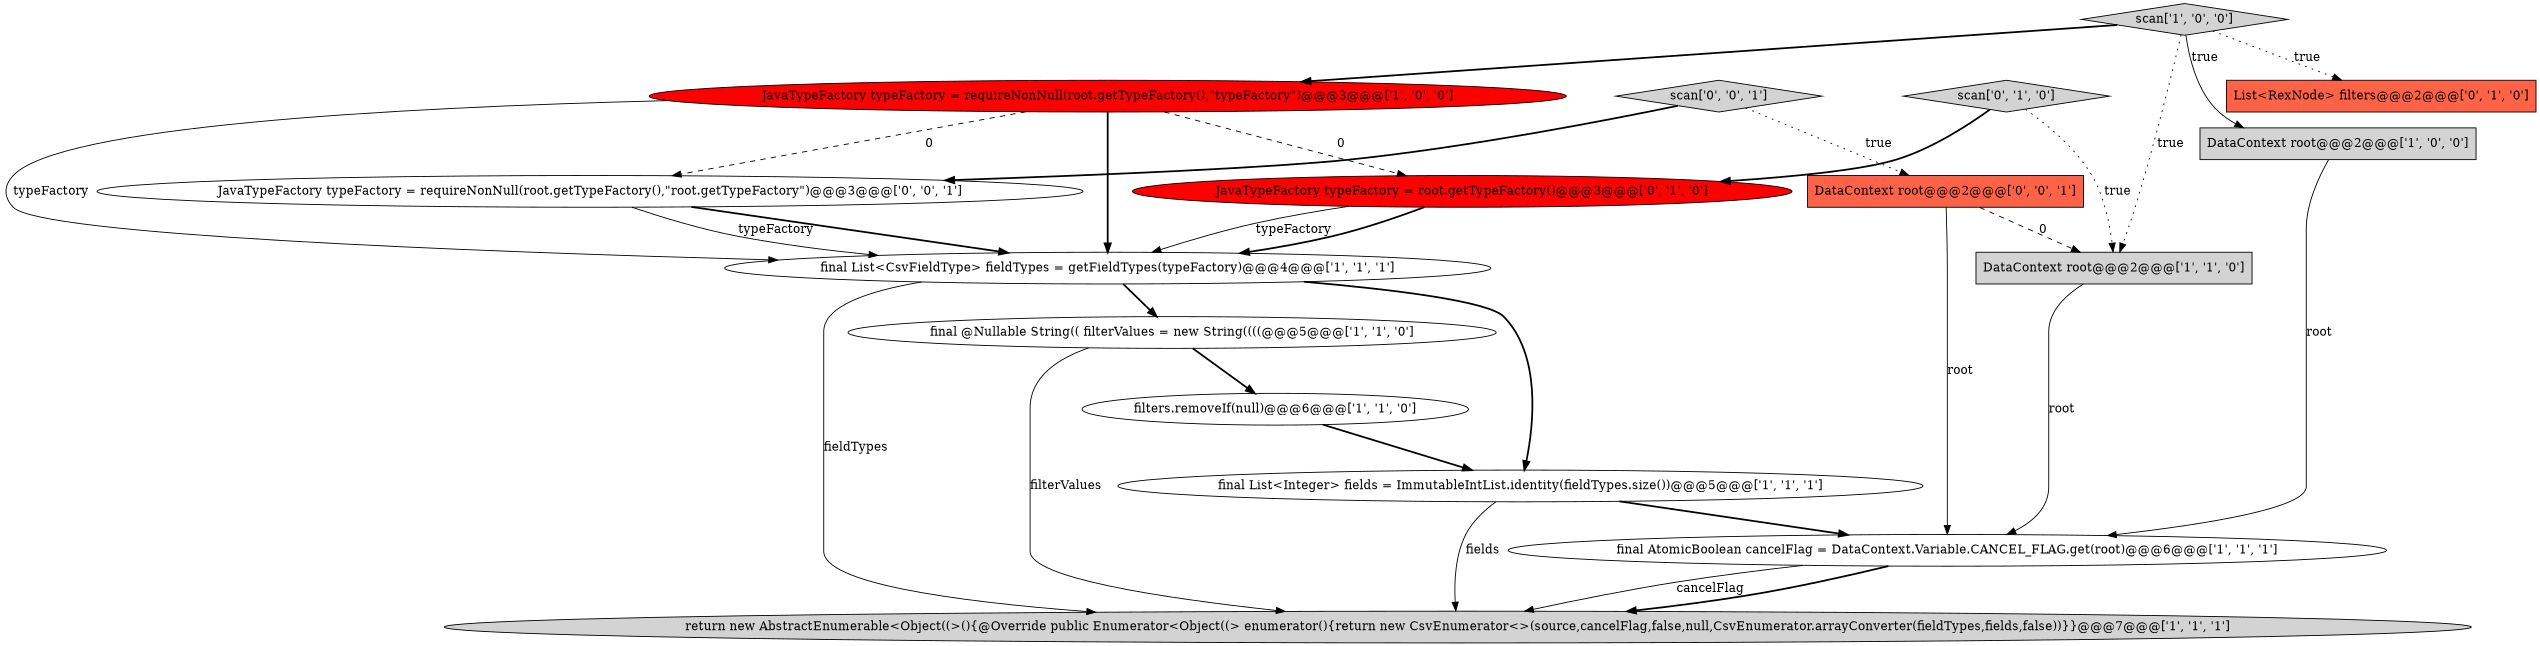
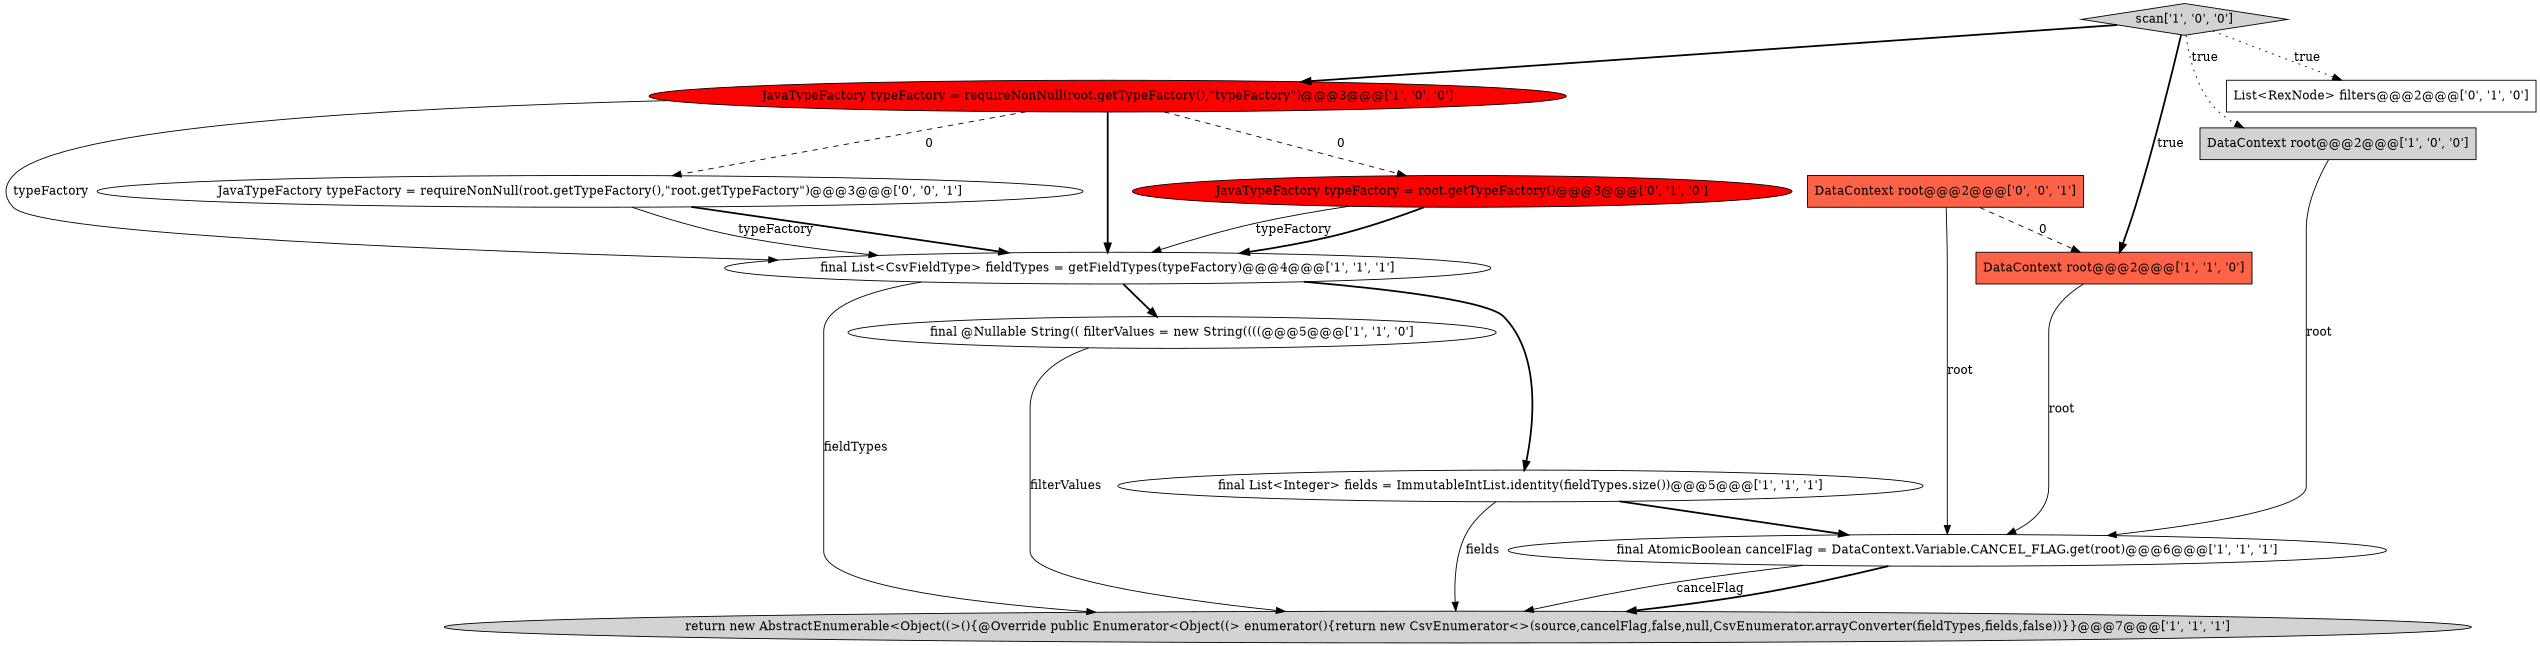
edge "scan['1', '0', '0']" -> "DataContext root@@@2@@@['1', '0', '0']": style solid -> dotted
node "scan['0', '0', '1']": removed
node "scan['0', '1', '0']": removed
node "List<RexNode> filters@@@2@@@['0', '1', '0']": fillcolor tomato -> white
edge "scan['1', '0', '0']" -> "DataContext root@@@2@@@['1', '1', '0']": style dotted -> bold
node "DataContext root@@@2@@@['1', '1', '0']": fillcolor lightgray -> tomato
node "filters.removeIf(null)@@@6@@@['1', '1', '0']": removed
